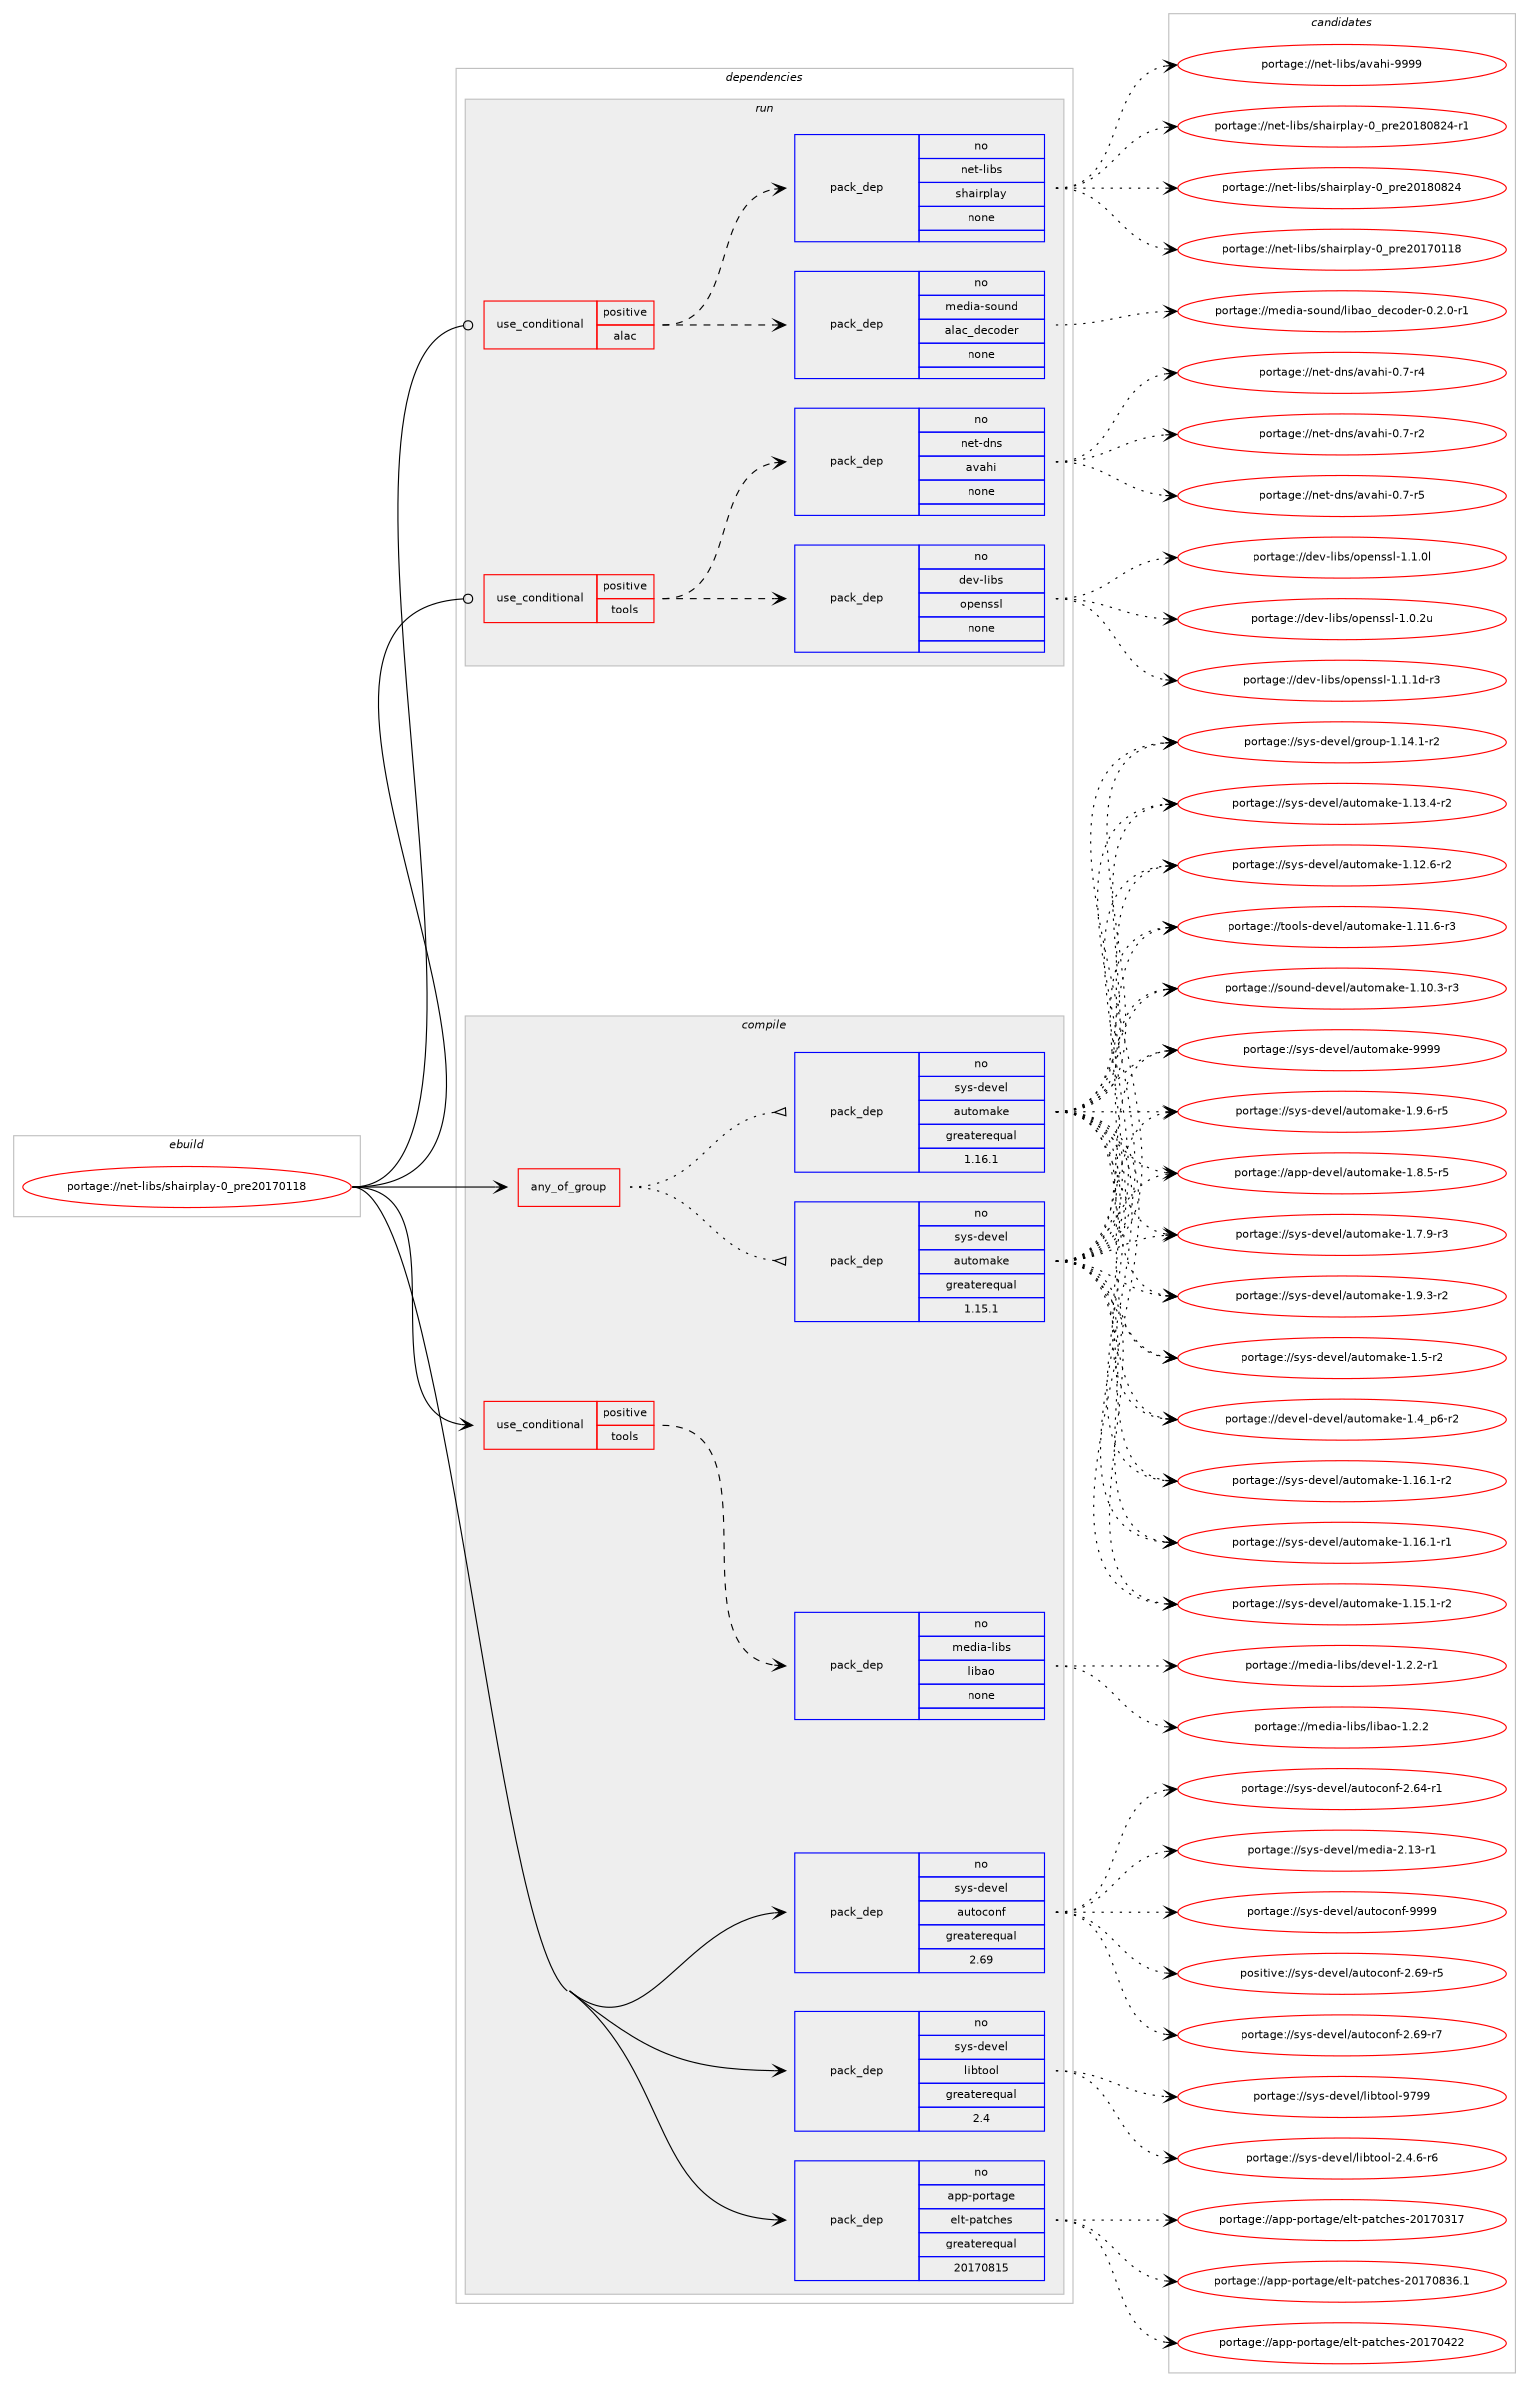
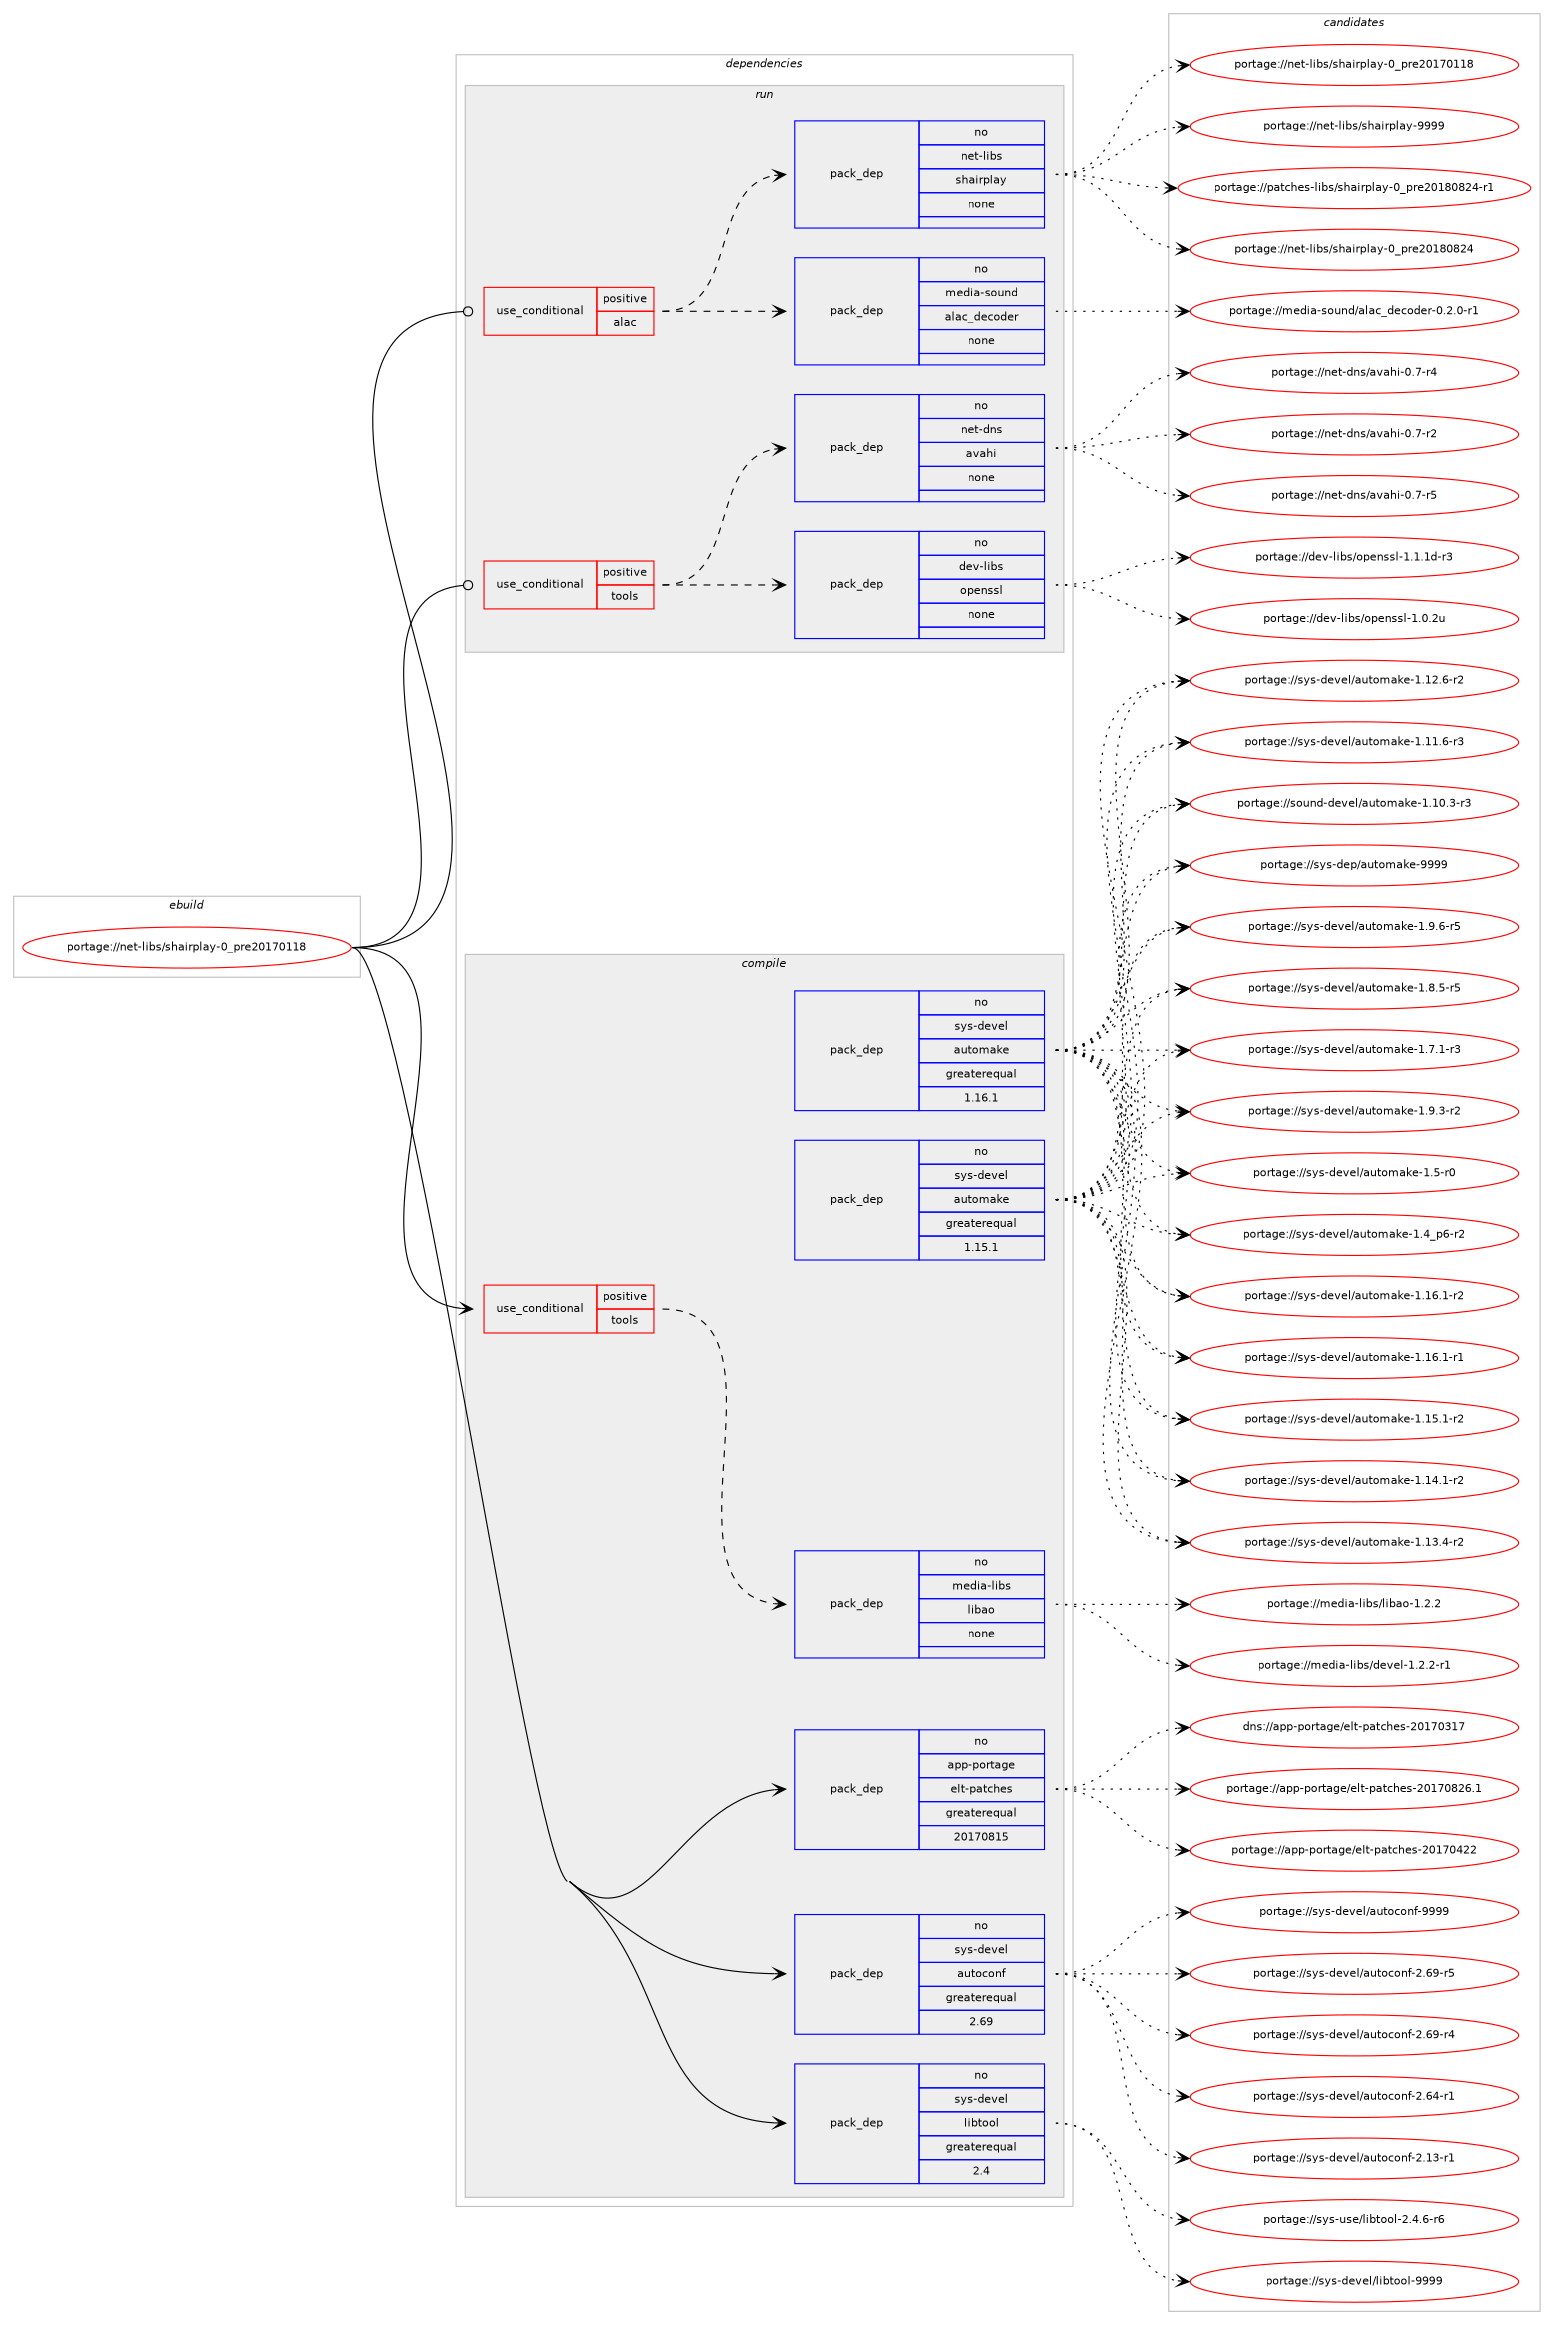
node "portage://net-libs/avahi-9999": label "portage://net-libs/avahi-9999" -> "portage://net-libs/shairplay-9999"
node "portage://net-libs/shairplay-0_pre20180824-r1": label "portage://net-libs/shairplay-0_pre20180824-r1" -> "portage://patches-libs/shairplay-0_pre20180824-r1"
node "portage://media-sound/libao_decoder-0.2.0-r1": label "portage://media-sound/libao_decoder-0.2.0-r1" -> "portage://media-sound/alac_decoder-0.2.0-r1"
node "portage://dev-libs/openssl-1.1.0l": removed
node "portage://sys-devel/group-1.14.1-r2": label "portage://sys-devel/group-1.14.1-r2" -> "portage://sys-devel/automake-1.14.1-r2"
node "portage://tools-devel/automake-1.11.6-r3": label "portage://tools-devel/automake-1.11.6-r3" -> "portage://sys-devel/automake-1.11.6-r3"
node "portage://sys-devel/automake-9999": label "portage://sys-devel/automake-9999" -> "portage://sys-dep/automake-9999"
node "portage://app-devel/automake-1.8.5-r5": label "portage://app-devel/automake-1.8.5-r5" -> "portage://sys-devel/automake-1.8.5-r5"
node "any_of_group": removed
node "portage://sys-devel/automake-1.7.9-r3": label "portage://sys-devel/automake-1.7.9-r3" -> "portage://sys-devel/automake-1.7.1-r3"
node "portage://sys-devel/automake-1.5-r2": label "portage://sys-devel/automake-1.5-r2" -> "portage://sys-devel/automake-1.5-r0"
node "portage://devel-devel/automake-1.4_p6-r2": label "portage://devel-devel/automake-1.4_p6-r2" -> "portage://sys-devel/automake-1.4_p6-r2"
node "portage://sys-devel/media-2.13-r1": label "portage://sys-devel/media-2.13-r1" -> "portage://sys-devel/autoconf-2.13-r1"
node "positive://sys-devel/autoconf-2.69-r5": label "positive://sys-devel/autoconf-2.69-r5" -> "portage://sys-devel/autoconf-2.69-r5"
node "portage://sys-devel/autoconf-2.69-r7": label "portage://sys-devel/autoconf-2.69-r7" -> "portage://sys-devel/autoconf-2.69-r4"
node "portage://sys-devel/libtool-9799": label "portage://sys-devel/libtool-9799" -> "portage://sys-devel/libtool-9999"
node "portage://sys-devel/libtool-2.4.6-r6": label "portage://sys-devel/libtool-2.4.6-r6" -> "portage://sys-use/libtool-2.4.6-r6"
node "portage://app-portage/elt-patches-20170317": label "portage://app-portage/elt-patches-20170317" -> "dns://app-portage/elt-patches-20170317"
node "portage://app-portage/elt-patches-20170836.1": label "portage://app-portage/elt-patches-20170836.1" -> "portage://app-portage/elt-patches-20170826.1"
